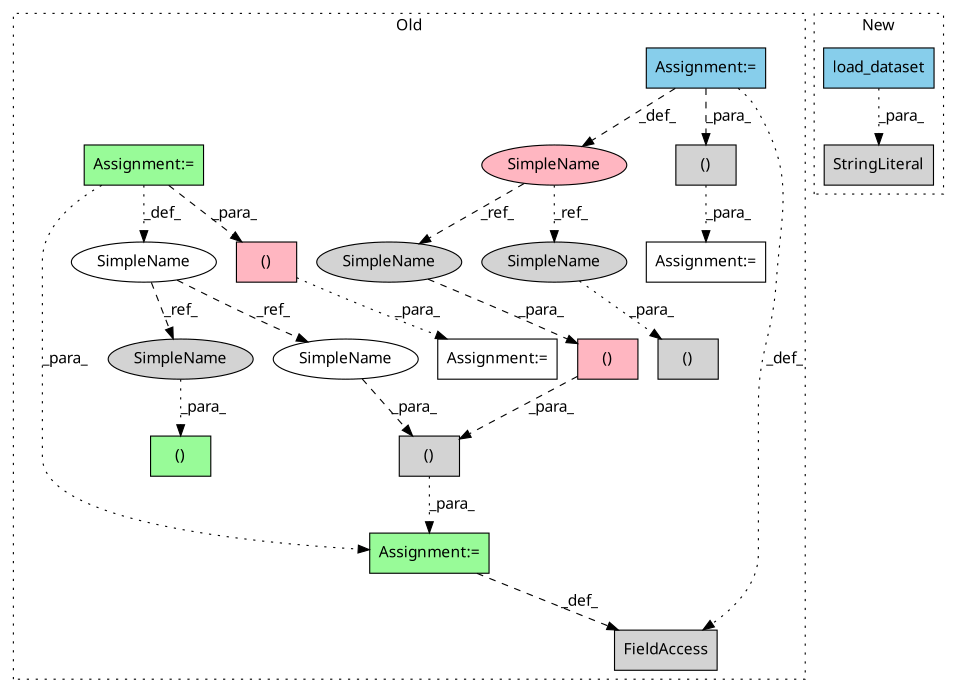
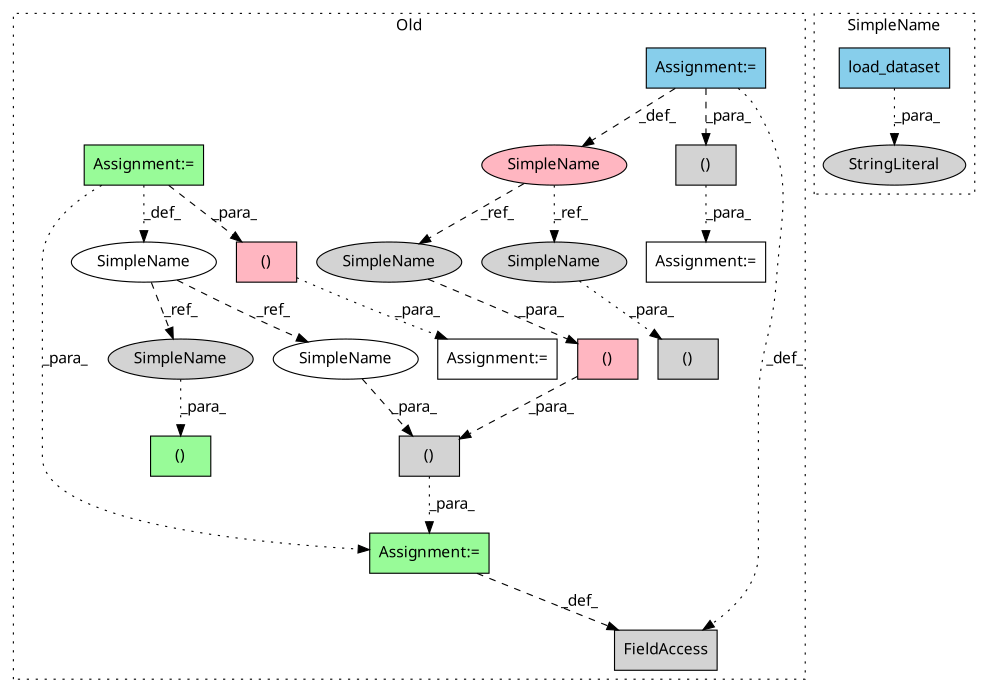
cluster "New": label "New" -> "SimpleName"
node "StringLiteral": shape box -> ellipse
